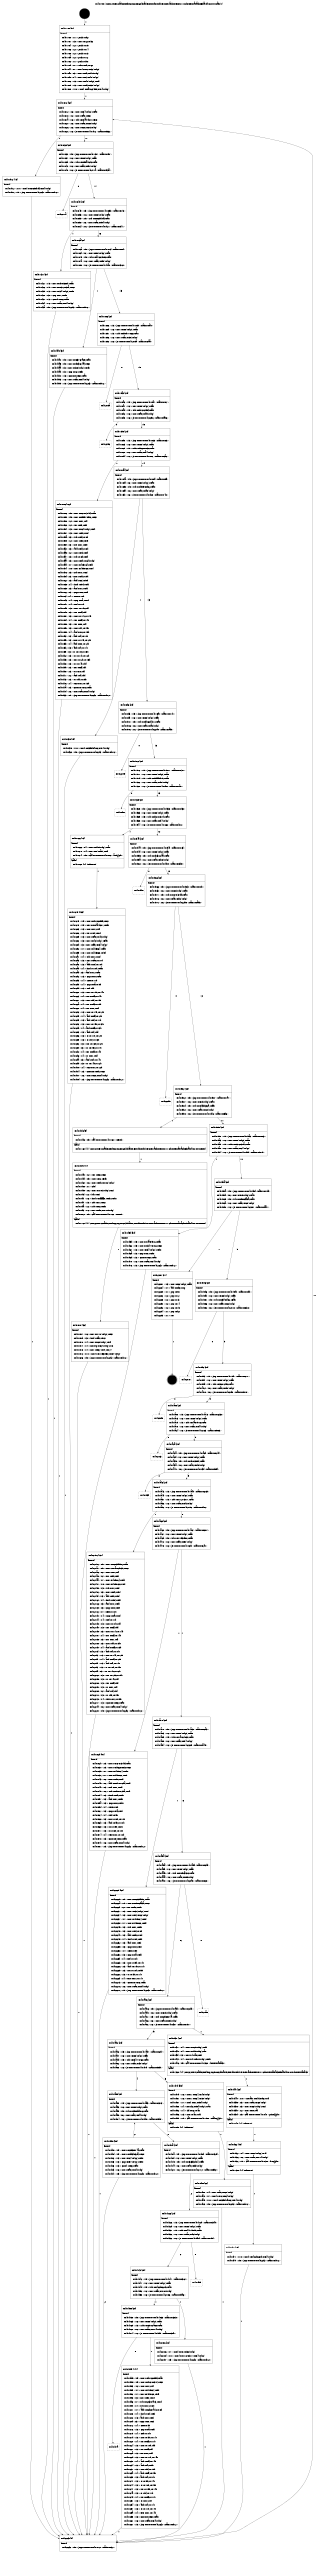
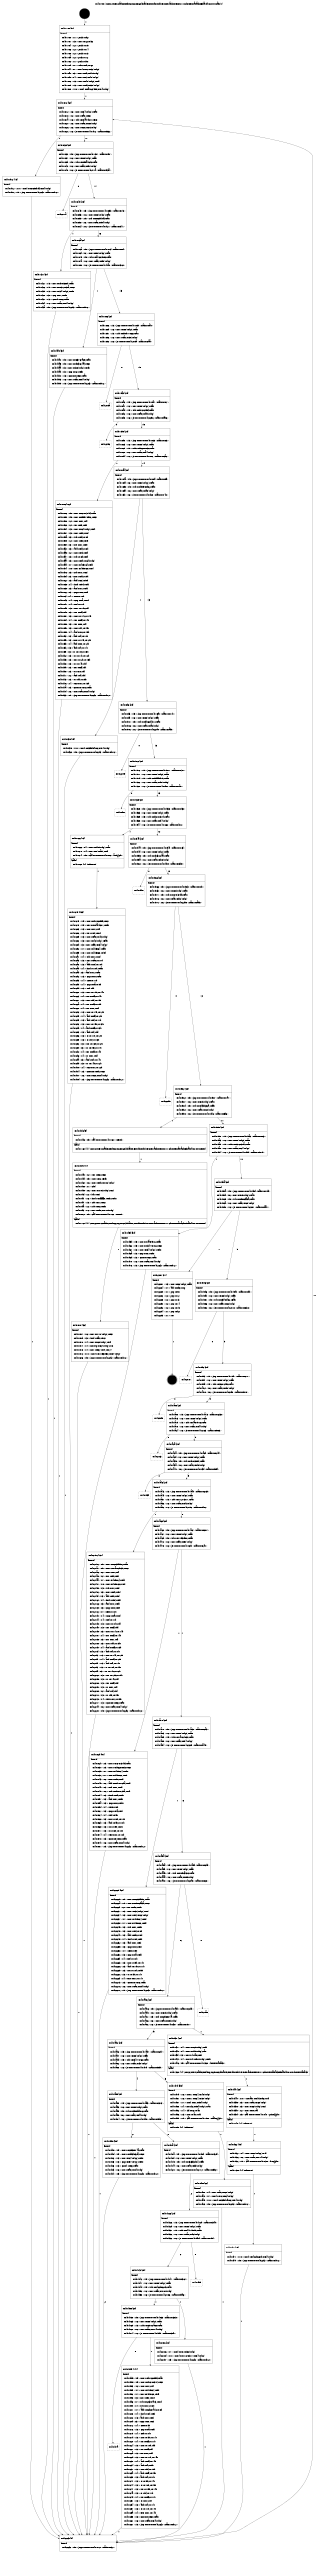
edge "0x401db8 [30]" -> "0x401aee [28]": reversed
